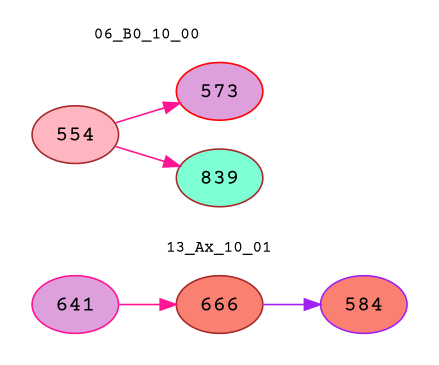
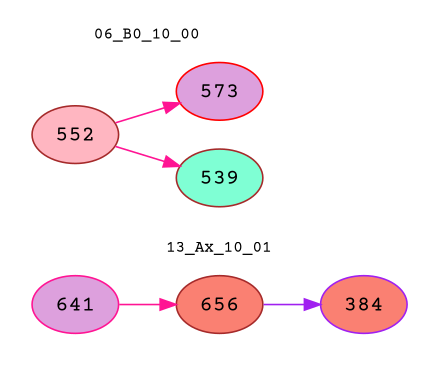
node "554": label "554" -> "552"
node "839": label "839" -> "539"
node "666": label "666" -> "656"
node "584": label "584" -> "384"
